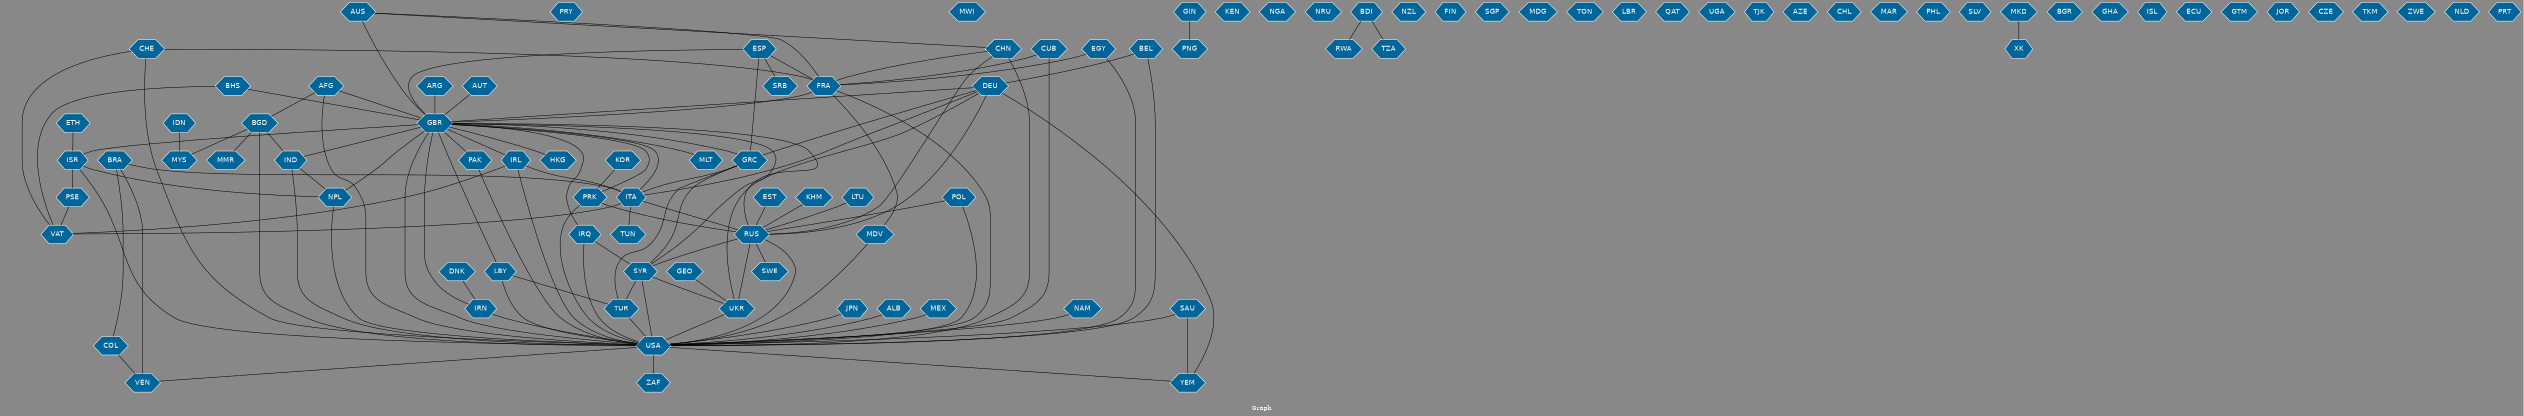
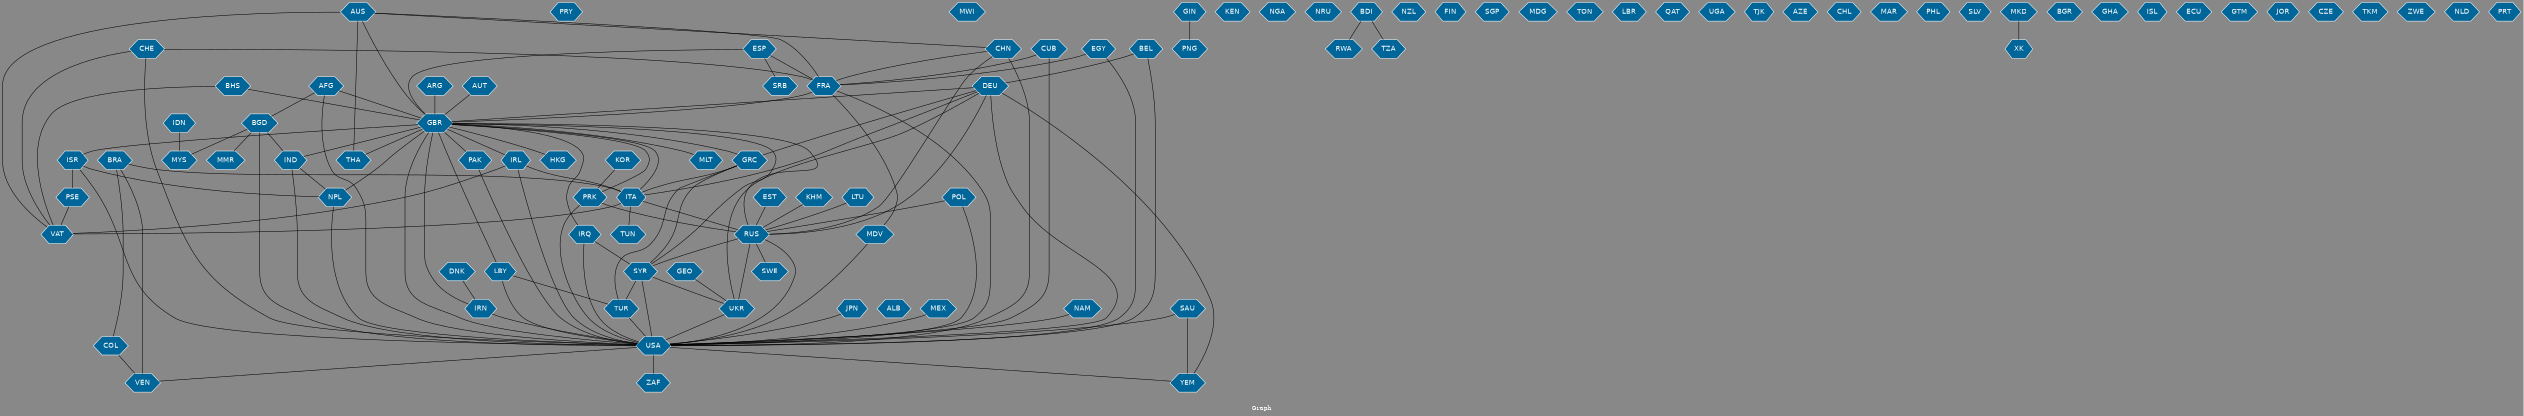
edge "AUS" -- "VAT": added
edge "ESP" -- "GRC": removed
node "ETH": removed
node "THA": added
edge "ALB" -- "USA": now "DEU" -- "USA"
